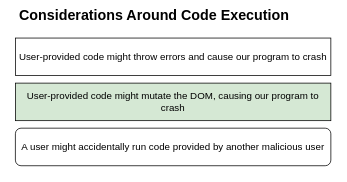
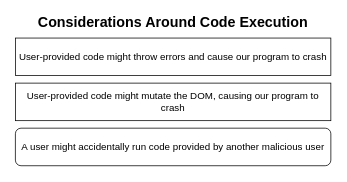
node "Considerations Around Code Execution": moved (154, 15) -> (173, 23)
node "User-provided code might mutate the DOM, causing our program to crash": fillcolor #d5e8d4 -> #ffffff
